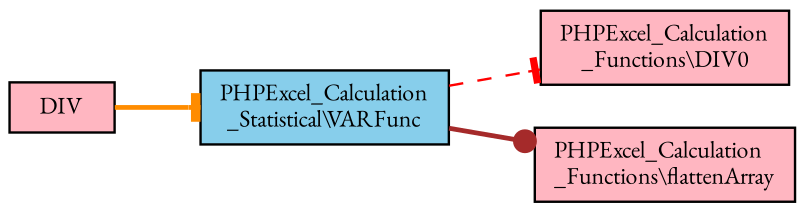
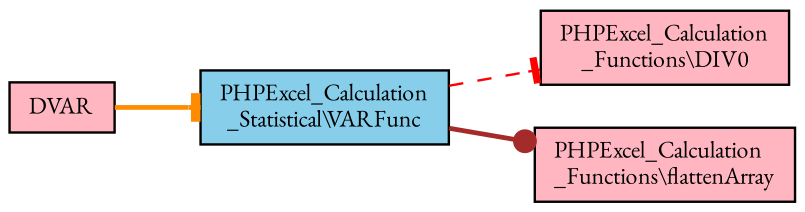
node "DIV": label "DIV" -> "DVAR"
